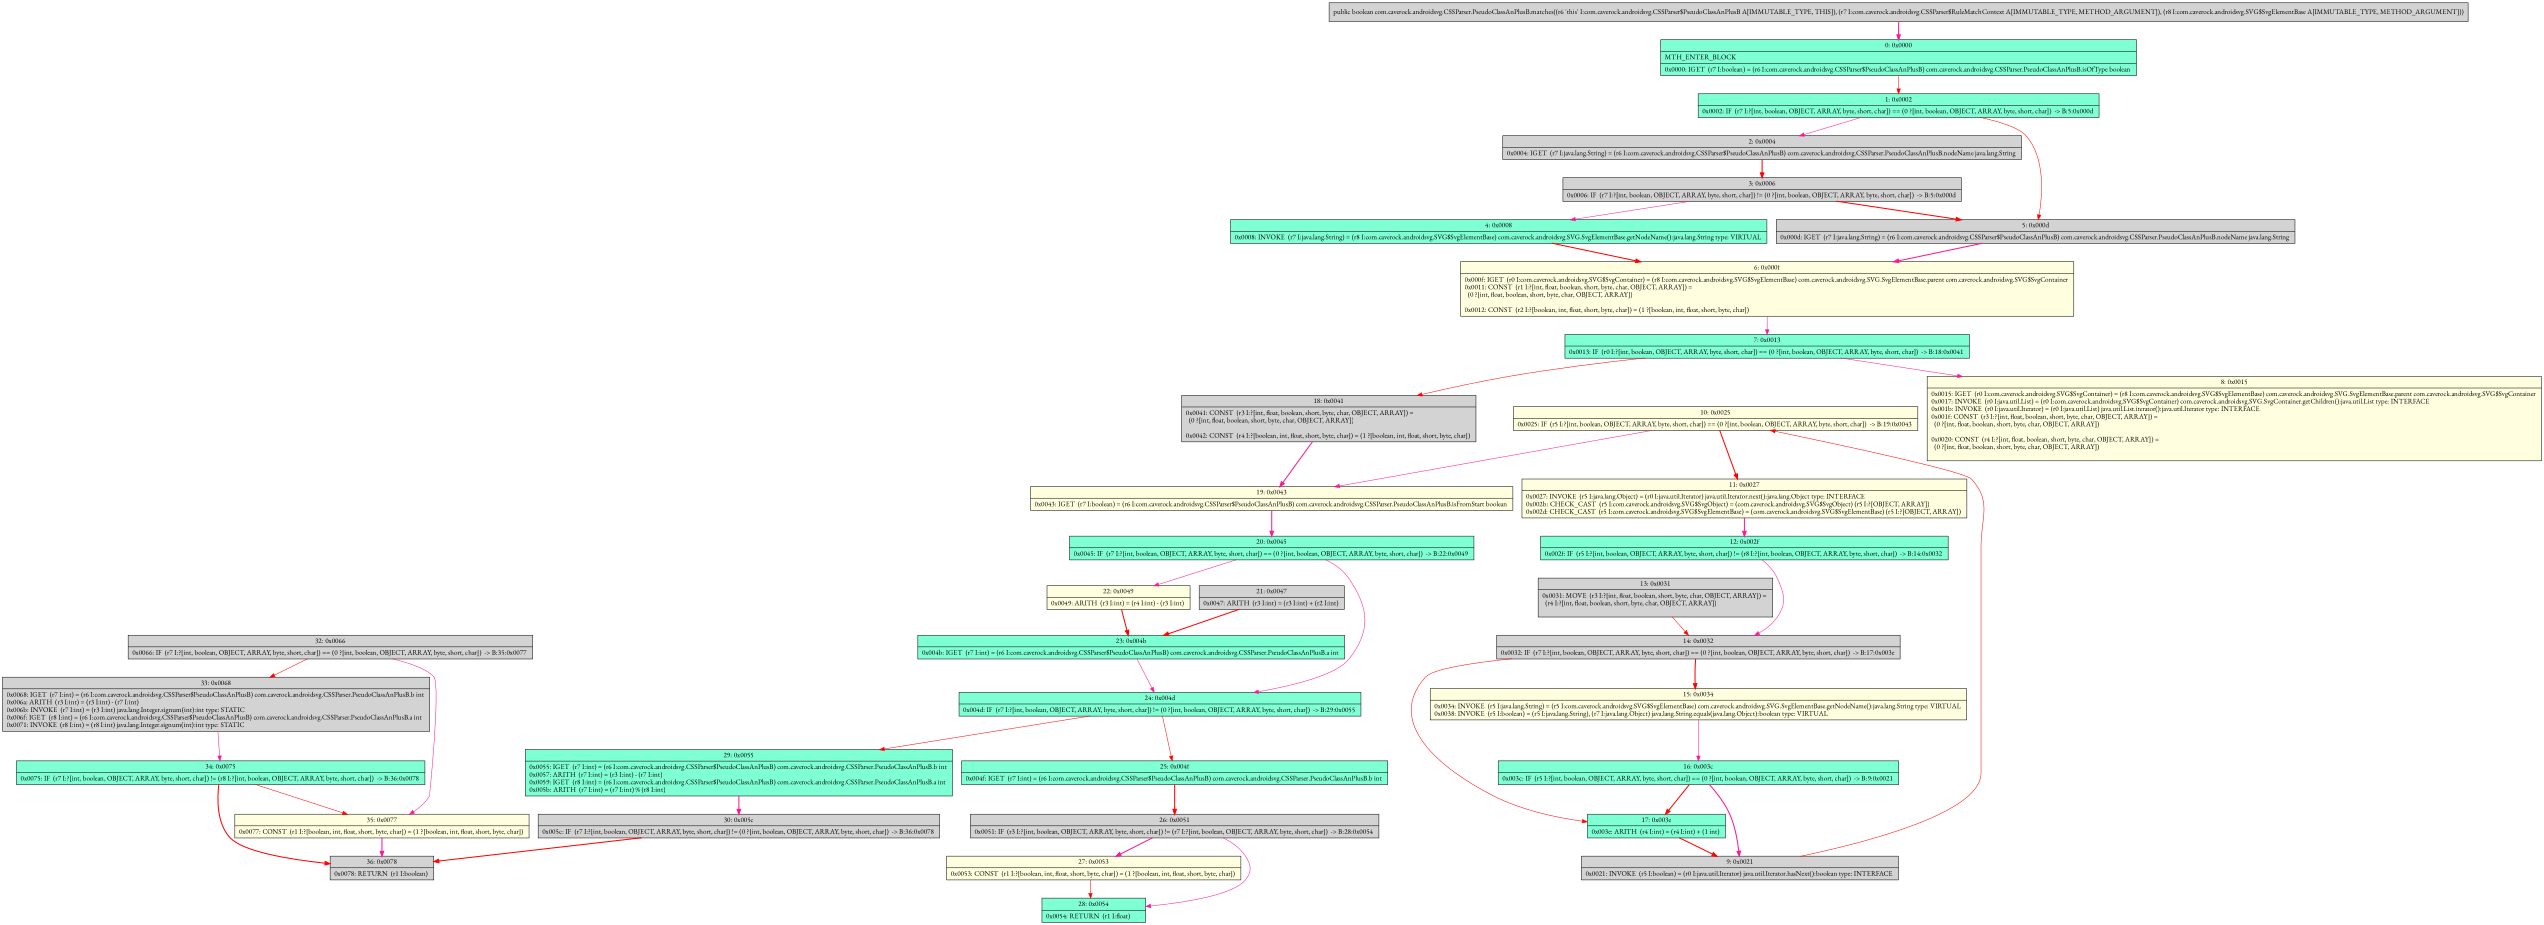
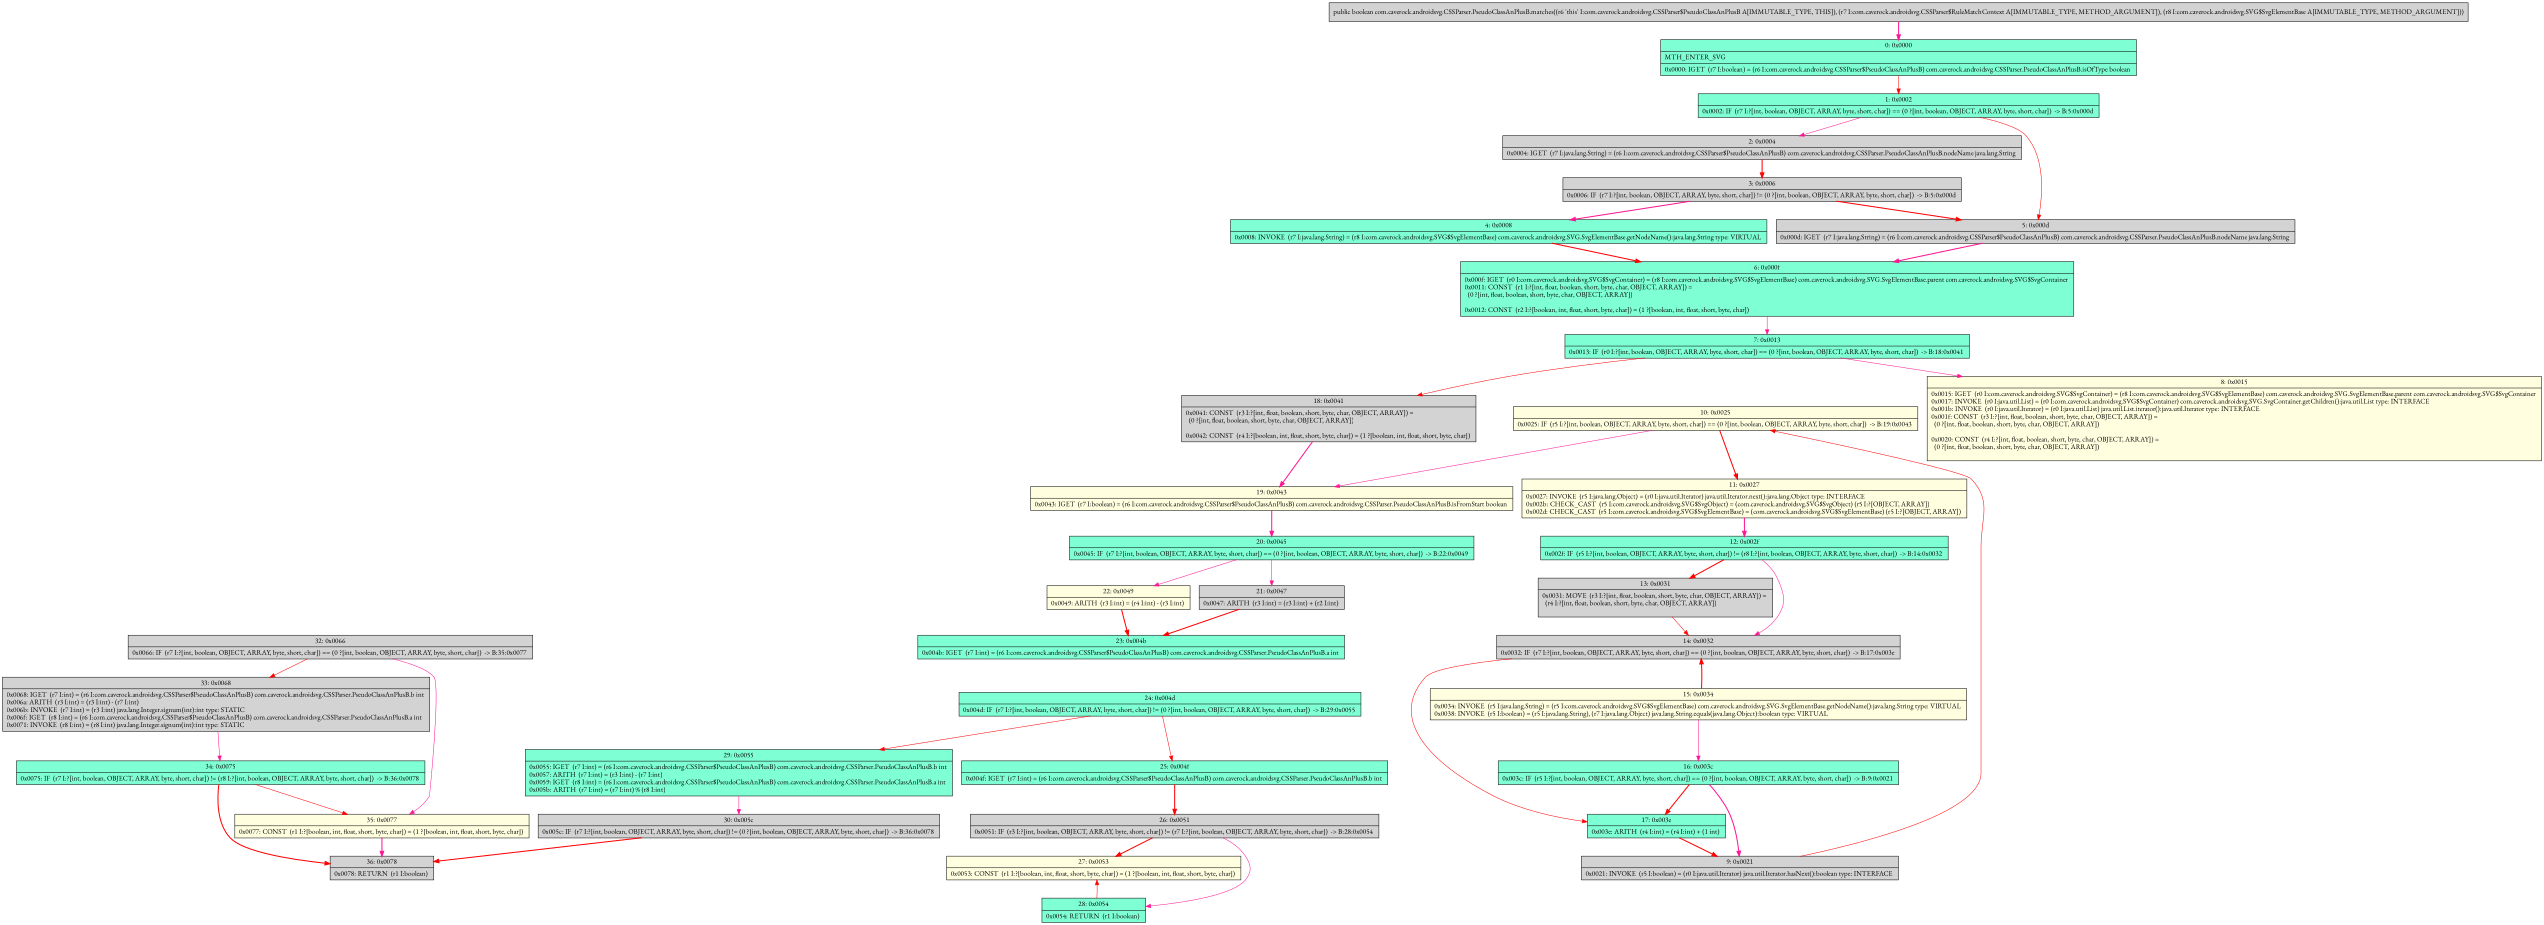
node "0: 0x0000": text "MTH_ENTER_BLOCK" -> "MTH_ENTER_SVG"
edge "3: 0x0006" -> "4: 0x0008": style solid -> bold
node "6: 0x000f": fillcolor lightyellow -> aquamarine
edge "12: 0x002f" -> "13: 0x0031": added
edge "20: 0x0045" -> "24: 0x004d": now "20: 0x0045" -> "21: 0x0047"
edge "14: 0x0032" -> "15: 0x0034": reversed
edge "23: 0x004b" -> "24: 0x004d": removed
edge "29: 0x0055" -> "30: 0x005c": style bold -> solid
edge "26: 0x0051" -> "27: 0x0053": color deeppink -> red
edge "27: 0x0053" -> "28: 0x0054": reversed
node "28: 0x0054": text "0x0054: RETURN  (r1 I:float)" -> "0x0054: RETURN  (r1 I:boolean)"
